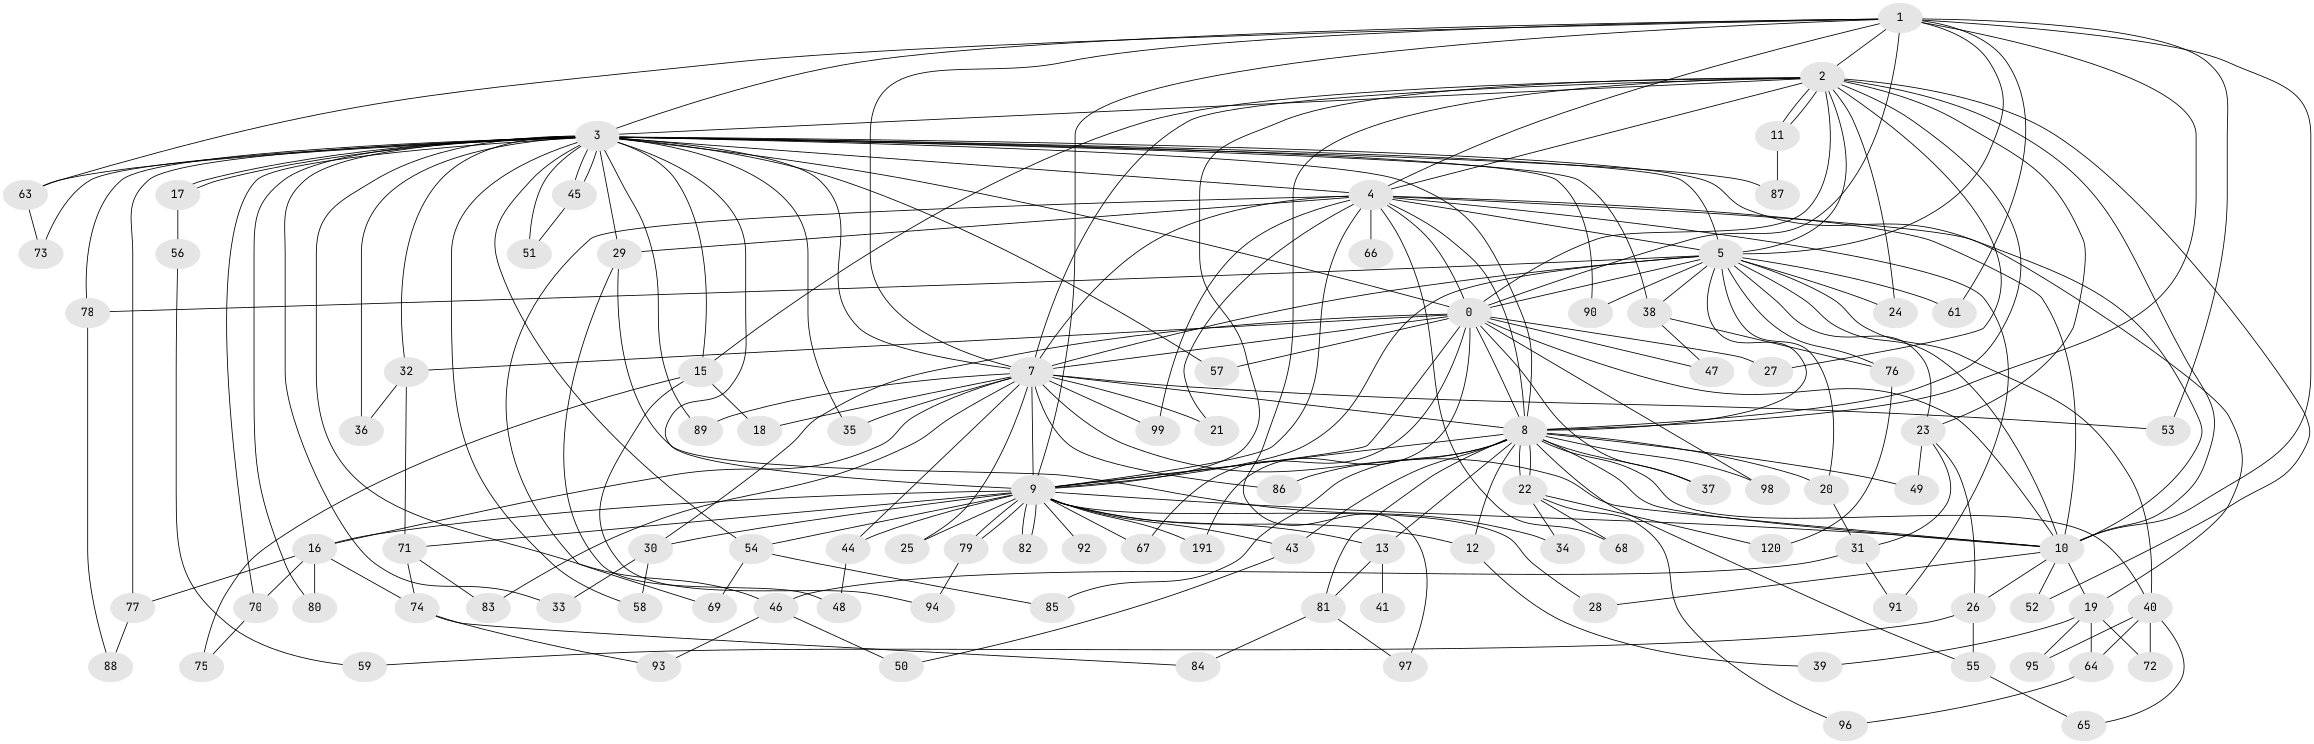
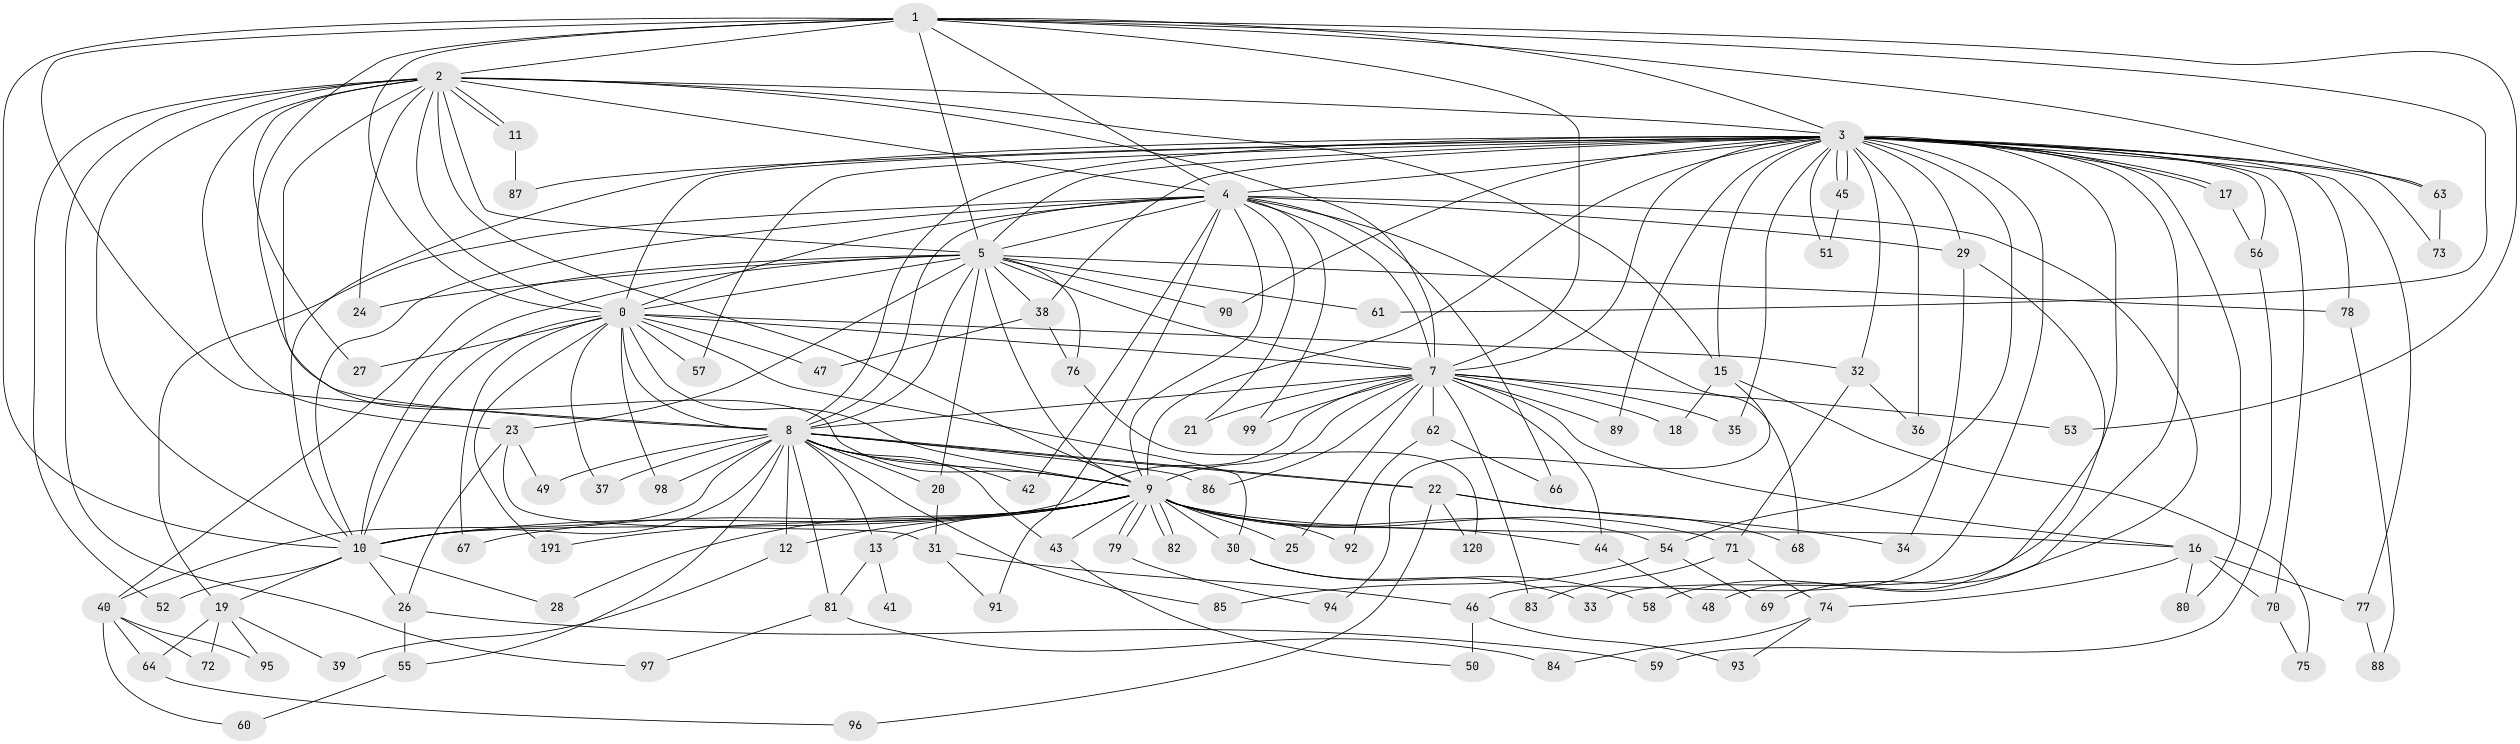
edge "3" -- "56": added
node "62": added
node "42": added
node "65": label "65" -> "60"
